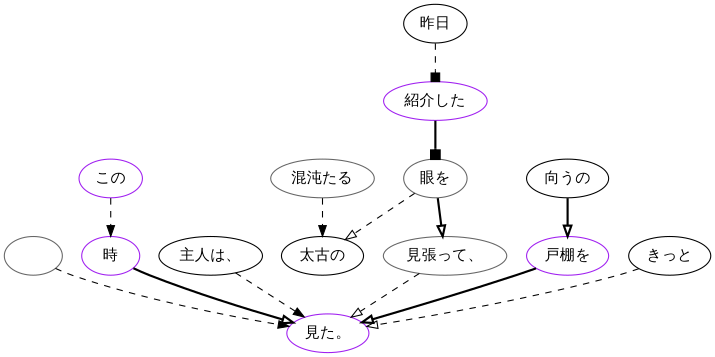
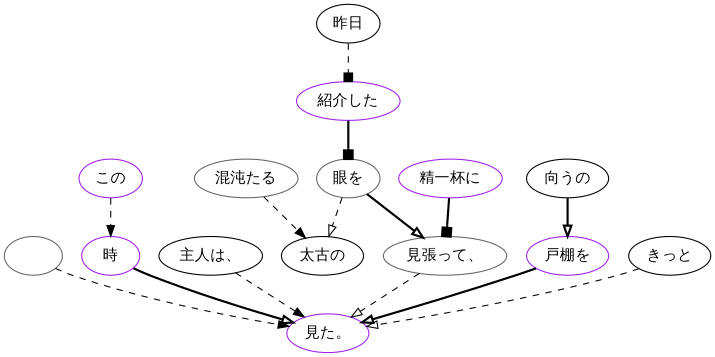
node "精一杯に": added
